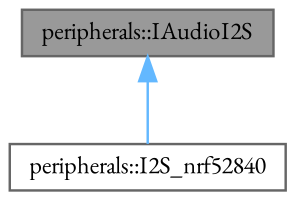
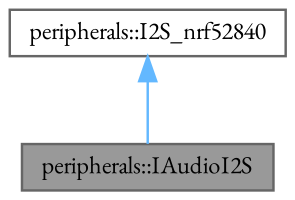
edge "peripherals::I2S_nrf52840" -> "peripherals::IAudioI2S": reversed
